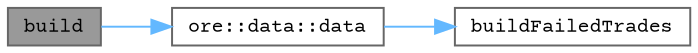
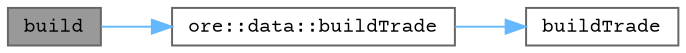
node "ore::data::data": label "ore::data::data" -> "ore::data::buildTrade"
node "buildFailedTrades": label "buildFailedTrades" -> "buildTrade"
